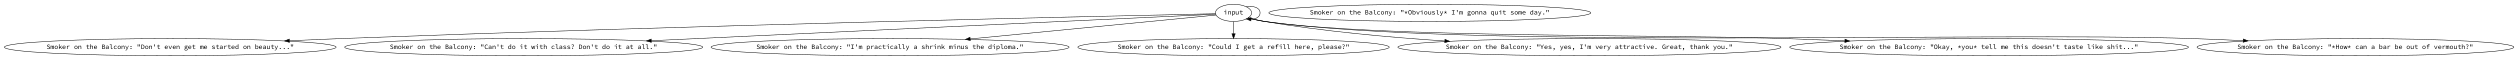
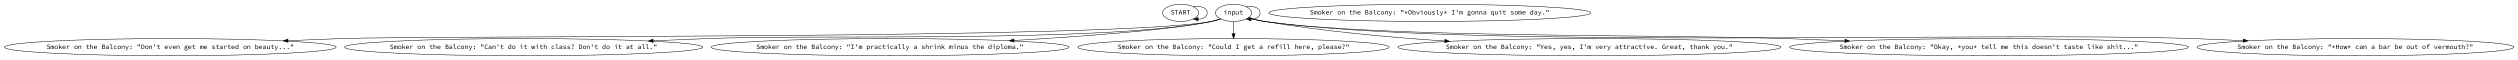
node "START": added
